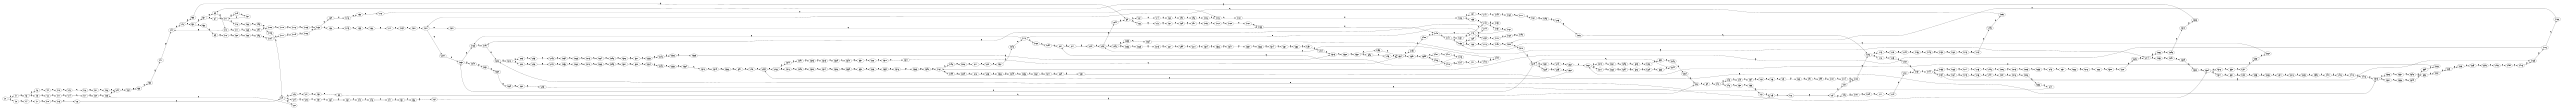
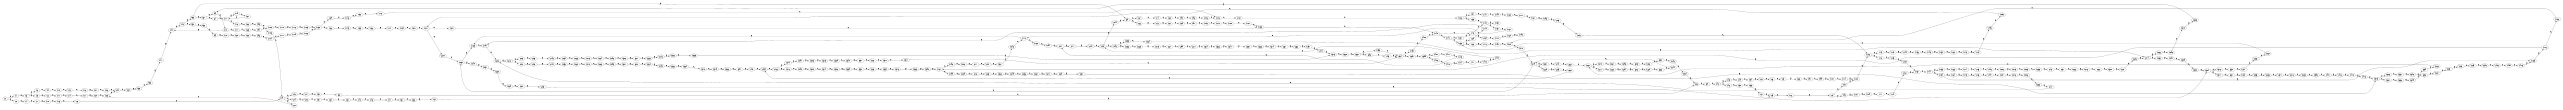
edge "S52" -> "S57": now "S53" -> "S57"
